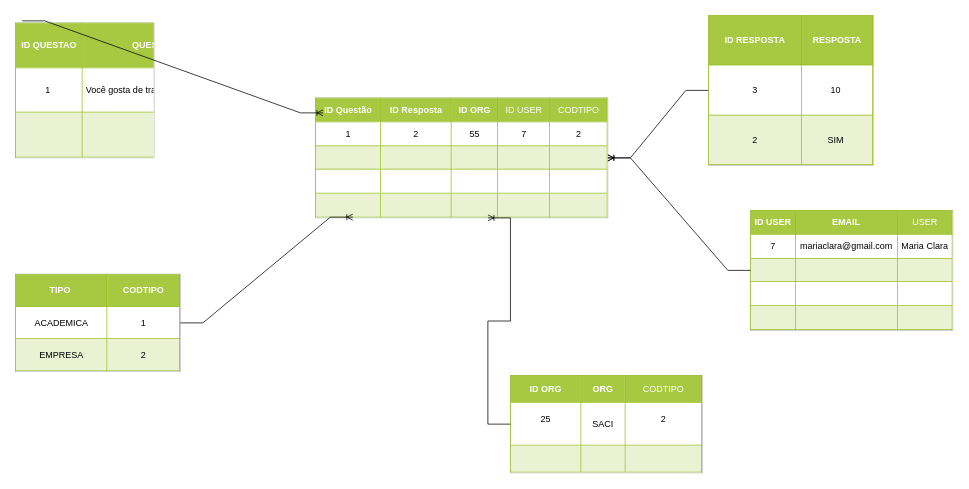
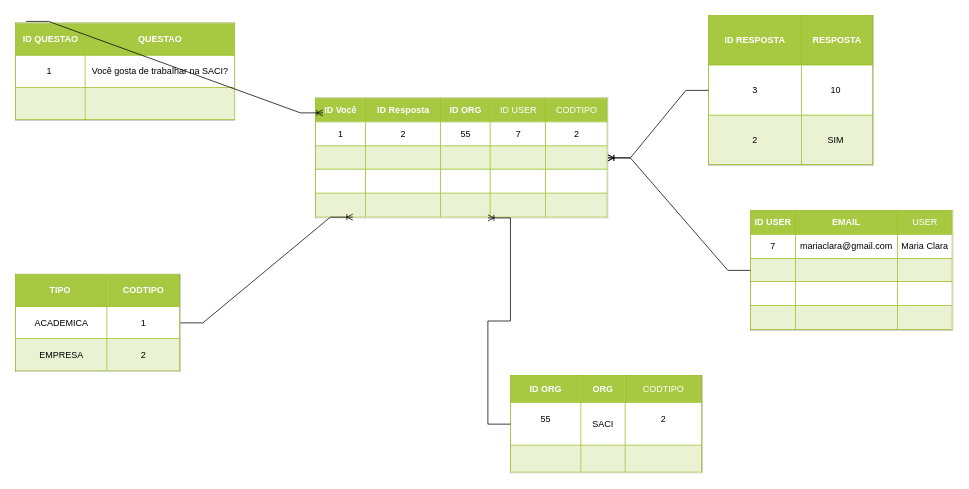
node "ID QUESTAO QUESTAO 1 Você gosta de trabalhar na SACI?": size 139x135 -> 219x98
node "ID QuestãoID RespostaID ORGID USER CODTIPO 1 2 55 7 2": label "ID QuestãoID RespostaID ORGID USER CODTIPO 1 2 55 7 2" -> "ID VocêID RespostaID ORGID USER CODTIPO 1 2 55 7 2"
node "ID ORG ORGCODTIPO 25 SACI 2": label "ID ORG ORGCODTIPO 25 SACI 2" -> "ID ORG ORGCODTIPO 55 SACI 2"
